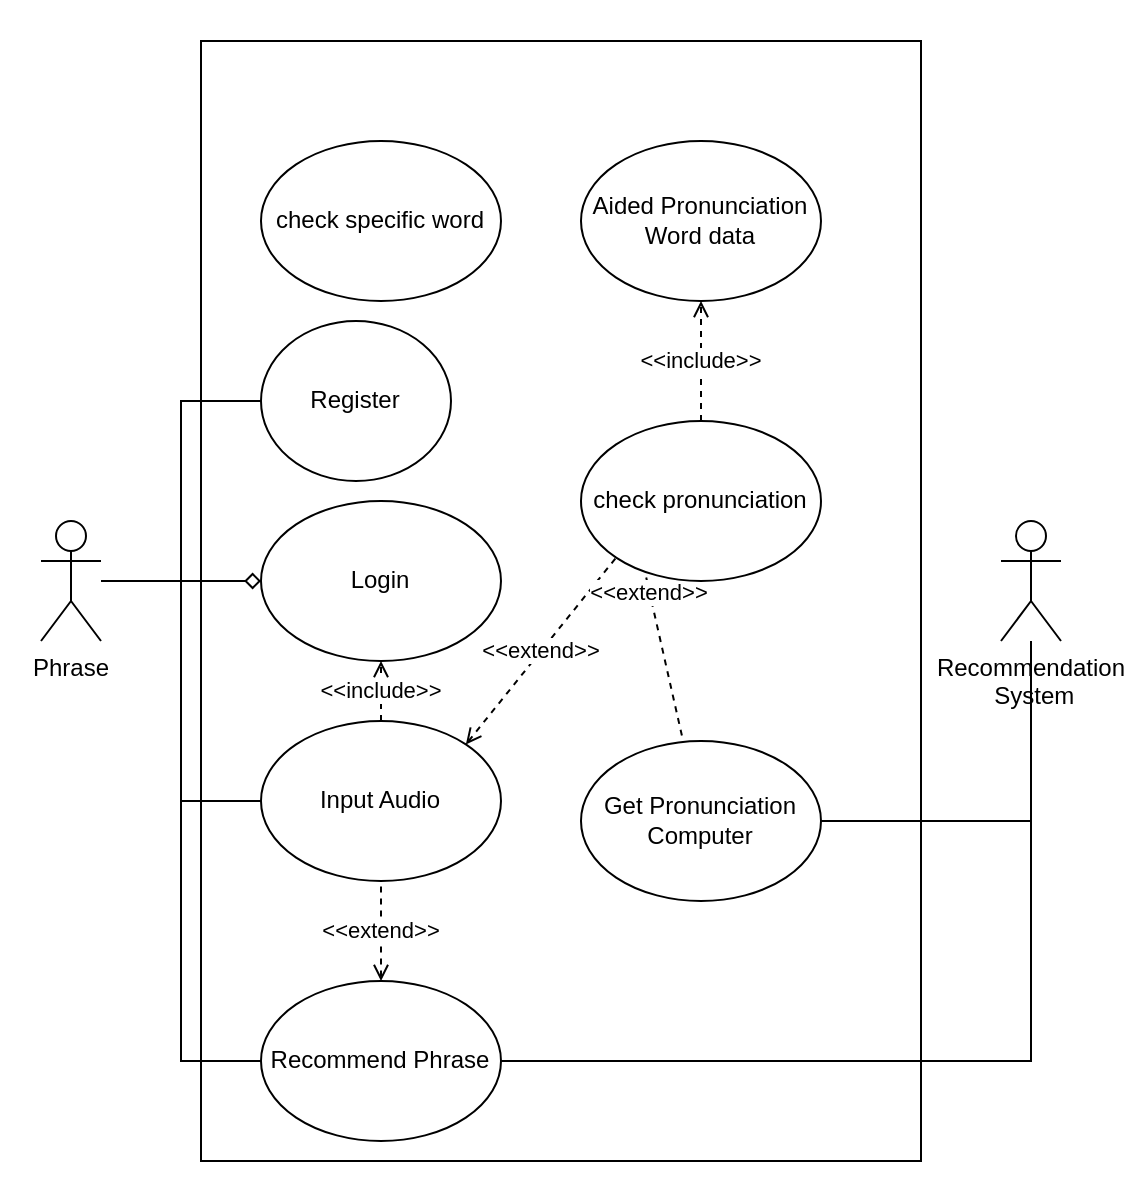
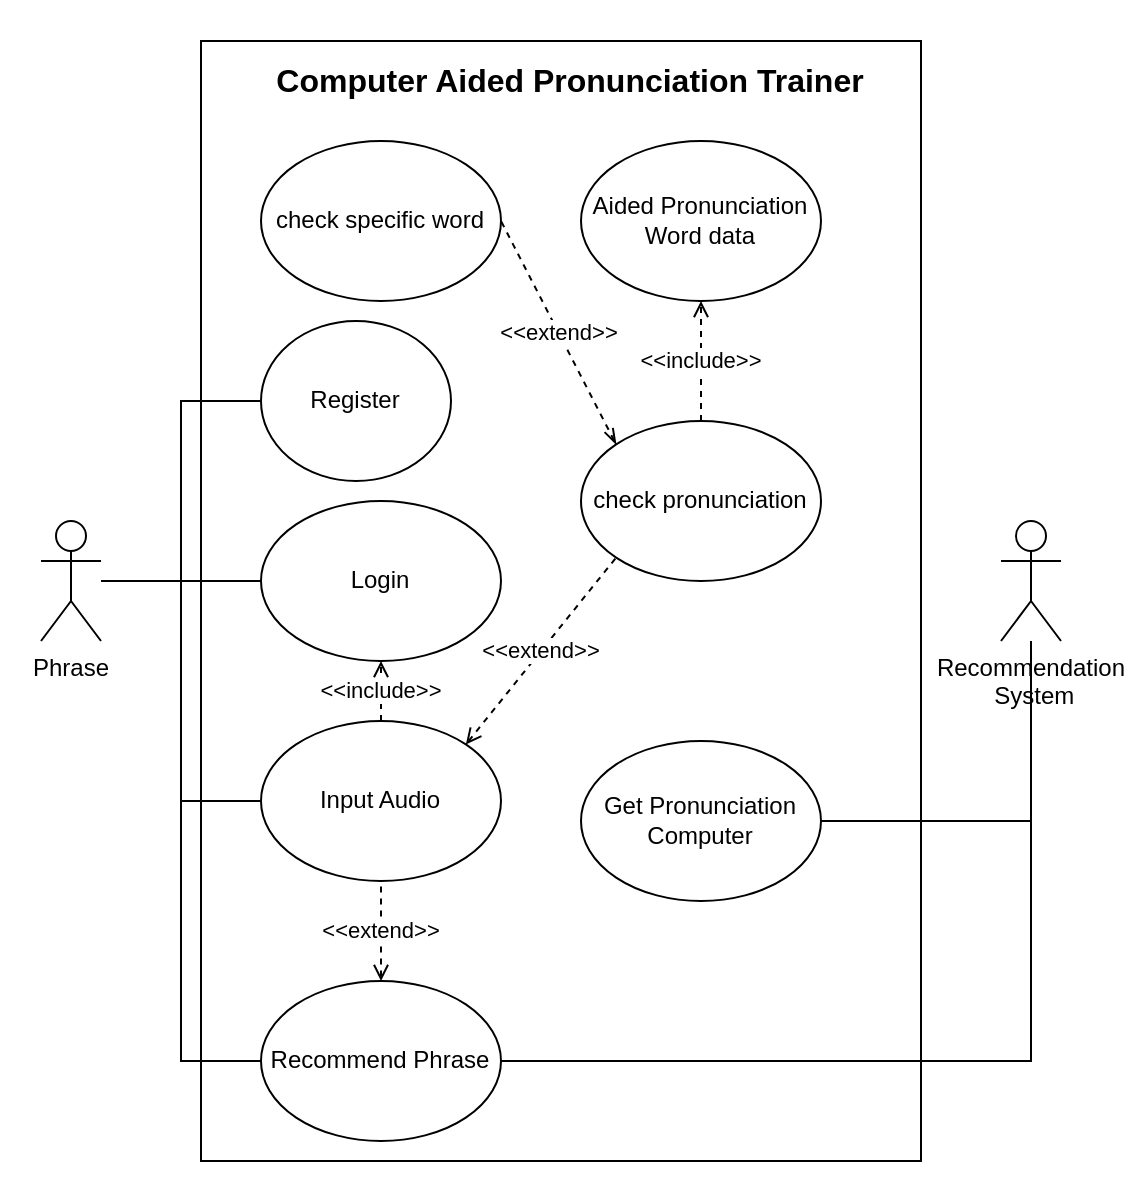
node "Computer Aided Pronunciation Trainer": added
edge "Phrase" -> "Login": arrowhead diamond -> none
edge "Get Pronunciation Computer" -> "check pronunciation": now "check specific word" -> "check pronunciation"
